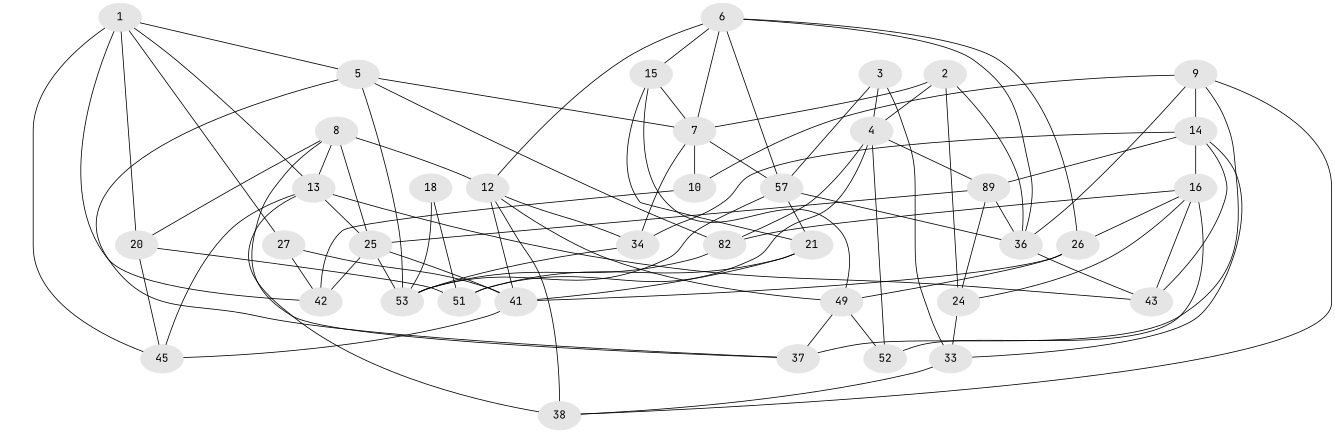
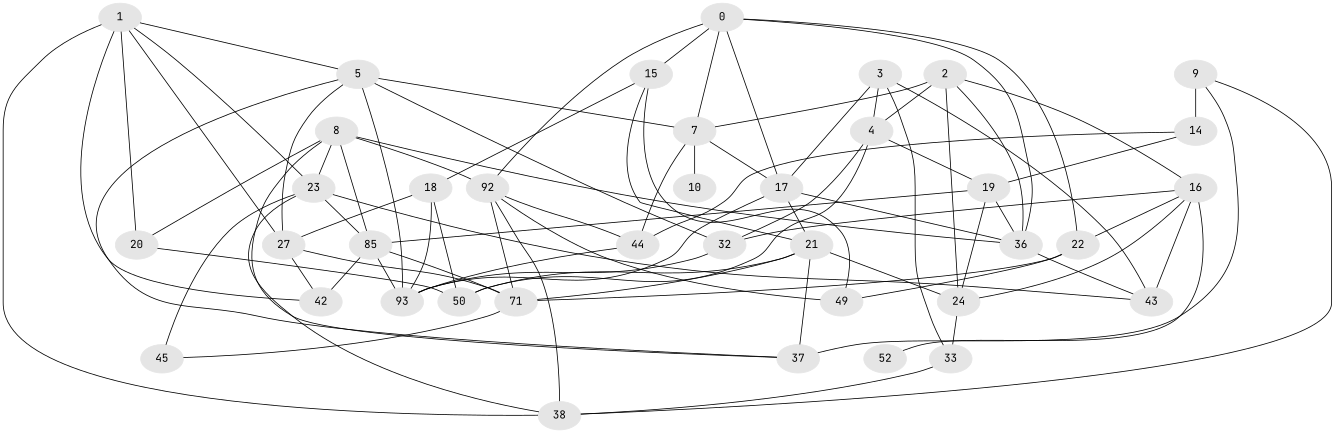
node "6": label "6" -> "0"
edge "9" -- "10": removed
edge "15" -- "7": now "15" -- "18"
edge "5" -- "27": added
edge "14" -- "16": now "2" -- "16"
edge "9" -- "36": now "8" -- "36"
node "13": label "13" -> "23"
node "12": label "12" -> "92"
node "57": label "57" -> "17"
node "89": label "89" -> "19"
edge "1" -- "45": now "1" -- "38"
edge "10" -- "42": removed
edge "18" -- "27": added
edge "14" -- "43": now "3" -- "43"
node "25": label "25" -> "85"
node "34": label "34" -> "44"
node "82": label "82" -> "32"
edge "4" -- "52": removed
node "26": label "26" -> "22"
edge "21" -- "24": added
edge "20" -- "45": removed
node "53": label "53" -> "93"
node "51": label "51" -> "50"
node "41": label "41" -> "71"
edge "14" -- "33": removed
edge "49" -- "37": now "21" -- "37"
edge "49" -- "52": removed
